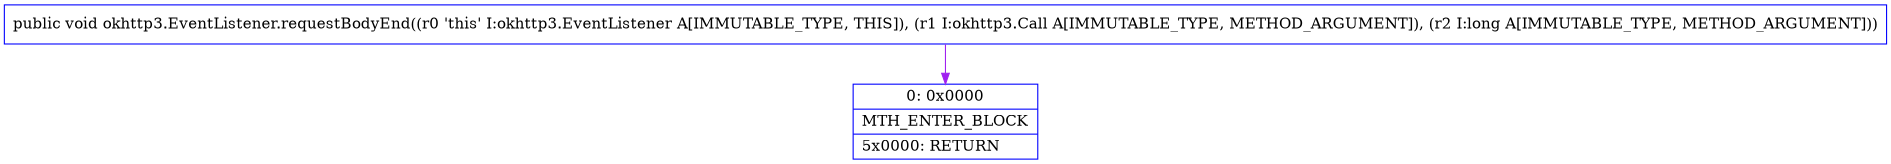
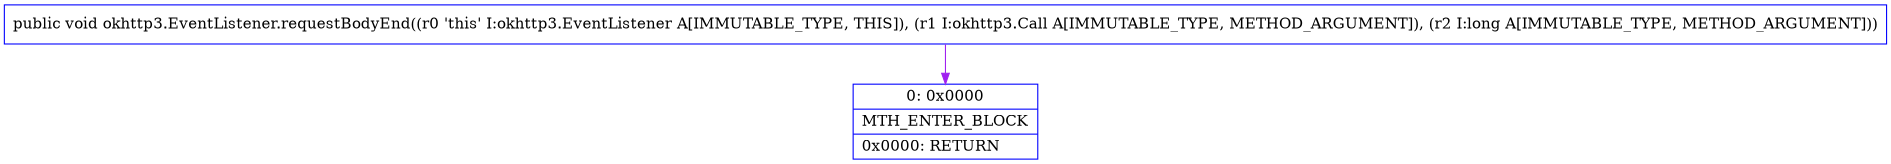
node "0: 0x0000": text "5x0000: RETURN" -> "0x0000: RETURN"
